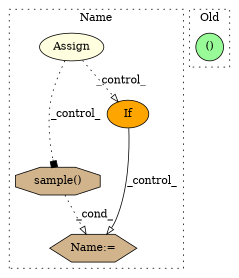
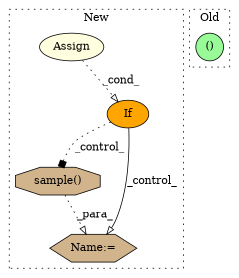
cluster "Name": label "Name" -> "New"
edge "Assign" -> "If": label "_control_" -> "_cond_"
edge "Assign" -> "sample()": now "If" -> "sample()"
edge "sample()" -> "Name:=": label "_cond_" -> "_para_"
